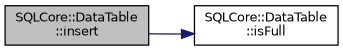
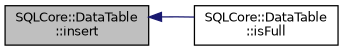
edge "SQLCore::DataTable ::insert" -> "SQLCore::DataTable ::isFull": reversed
